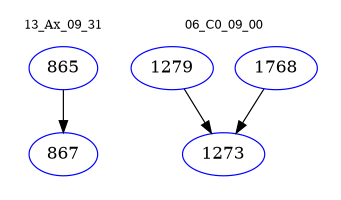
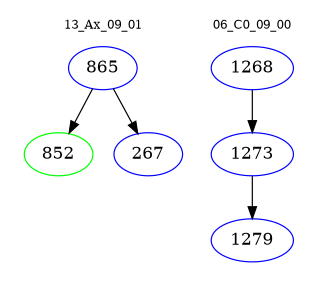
cluster "13_Ax_09_31": label "13_Ax_09_31" -> "13_Ax_09_01"
node "1768": label "1768" -> "1268"
edge "1279" -> "1273": reversed
node "852": added
node "867": label "867" -> "267"
